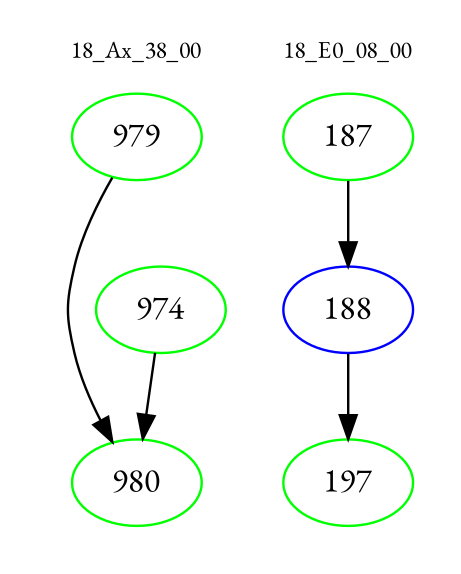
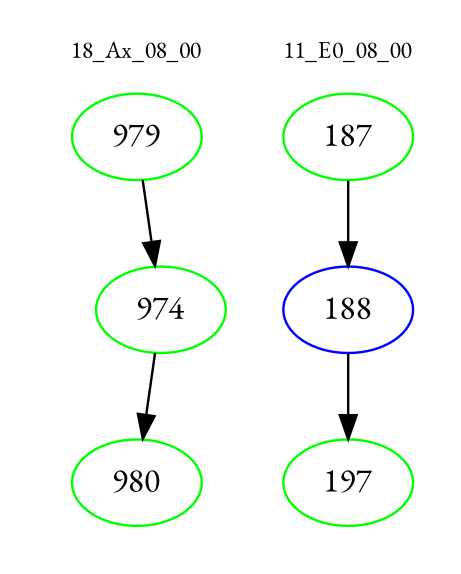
cluster "18_Ax_38_00": label "18_Ax_38_00" -> "18_Ax_08_00"
cluster "18_E0_08_00": label "18_E0_08_00" -> "11_E0_08_00"
edge "979" -> "980": now "979" -> "974"
